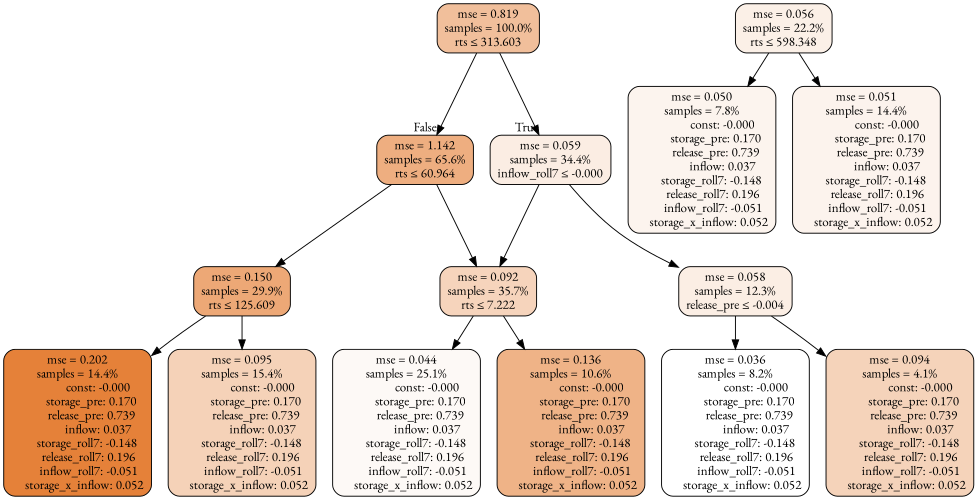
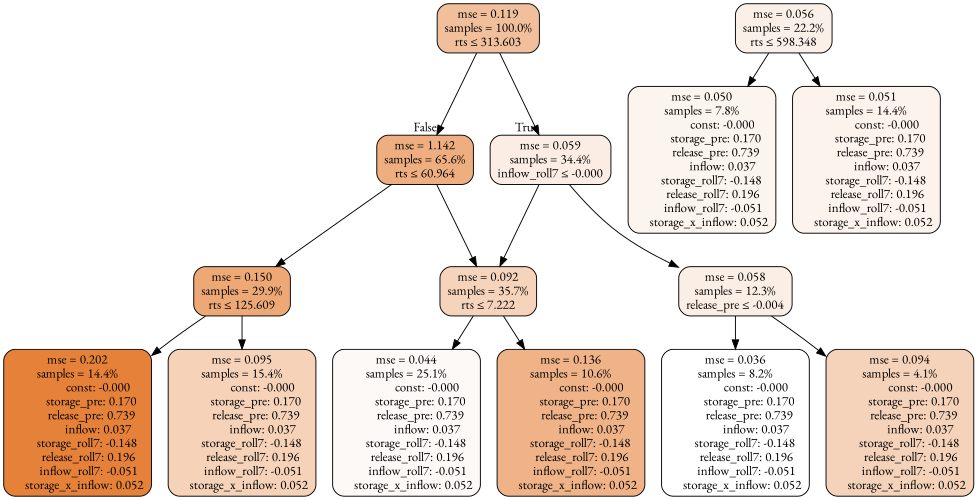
node "mse = 0.819 samples = 100.0% rts ≤ 313.603": label "mse = 0.819 samples = 100.0% rts ≤ 313.603" -> "mse = 0.119 samples = 100.0% rts ≤ 313.603"
